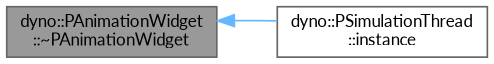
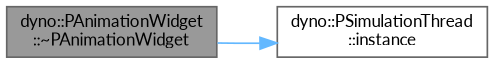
edge "dyno::PSimulationThread ::instance" -> "dyno::PAnimationWidget ::~PAnimationWidget": reversed
